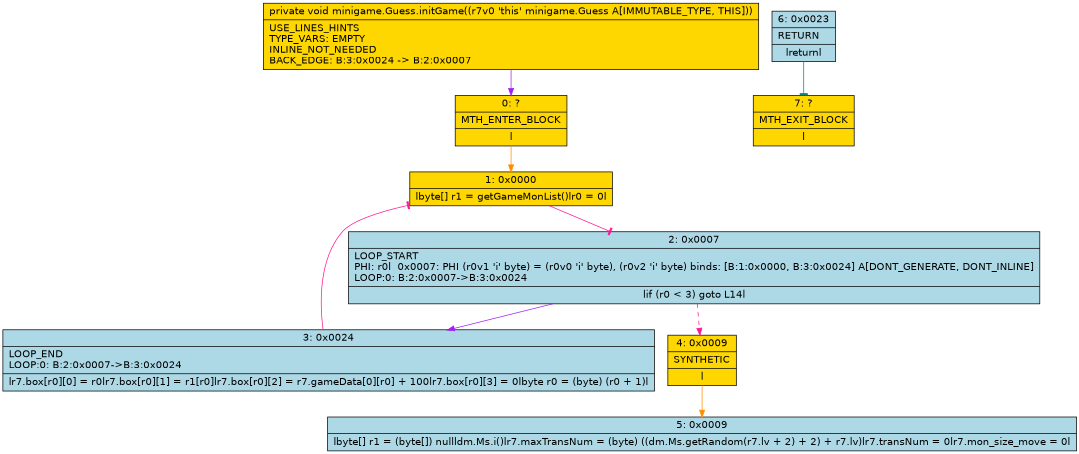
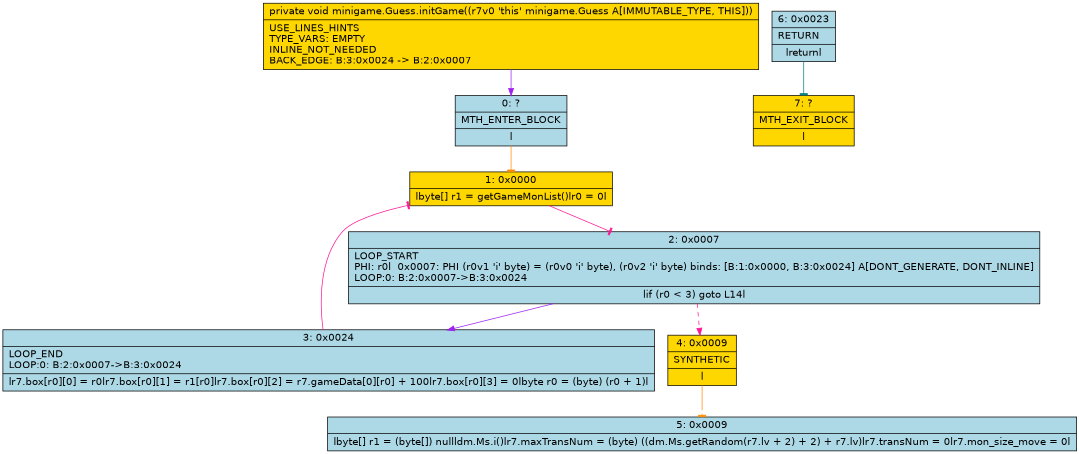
node "0: ?": fillcolor gold -> lightblue
edge "0: ?" -> "1: 0x0000": arrowhead normal -> tee
edge "4: 0x0009" -> "5: 0x0009": arrowhead normal -> tee
